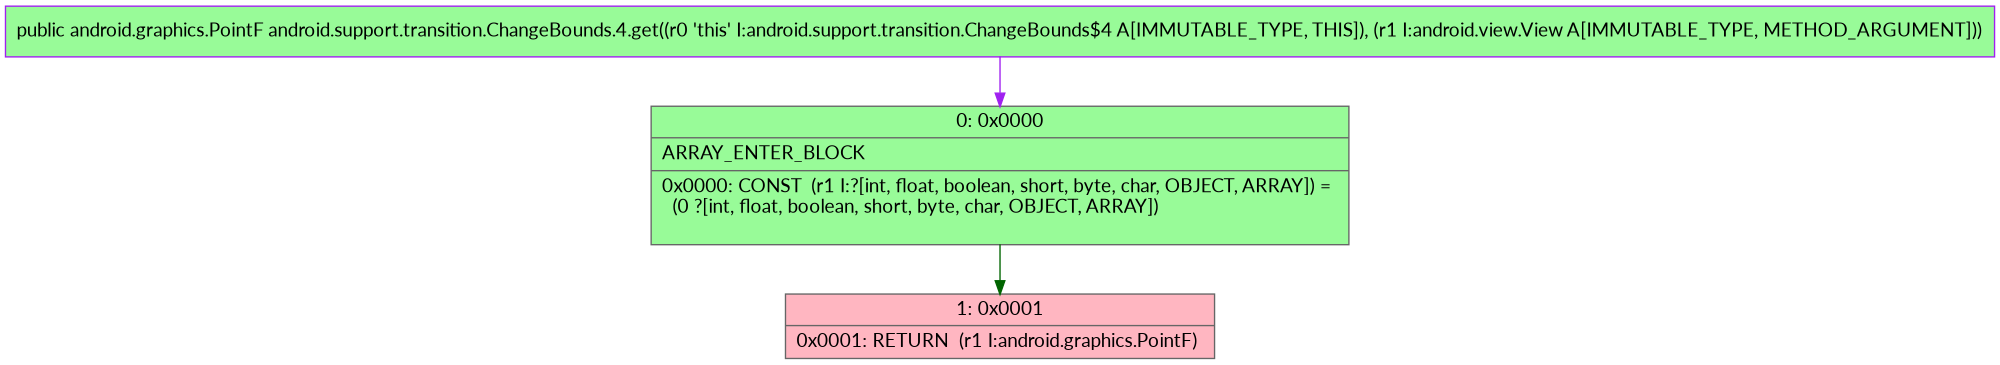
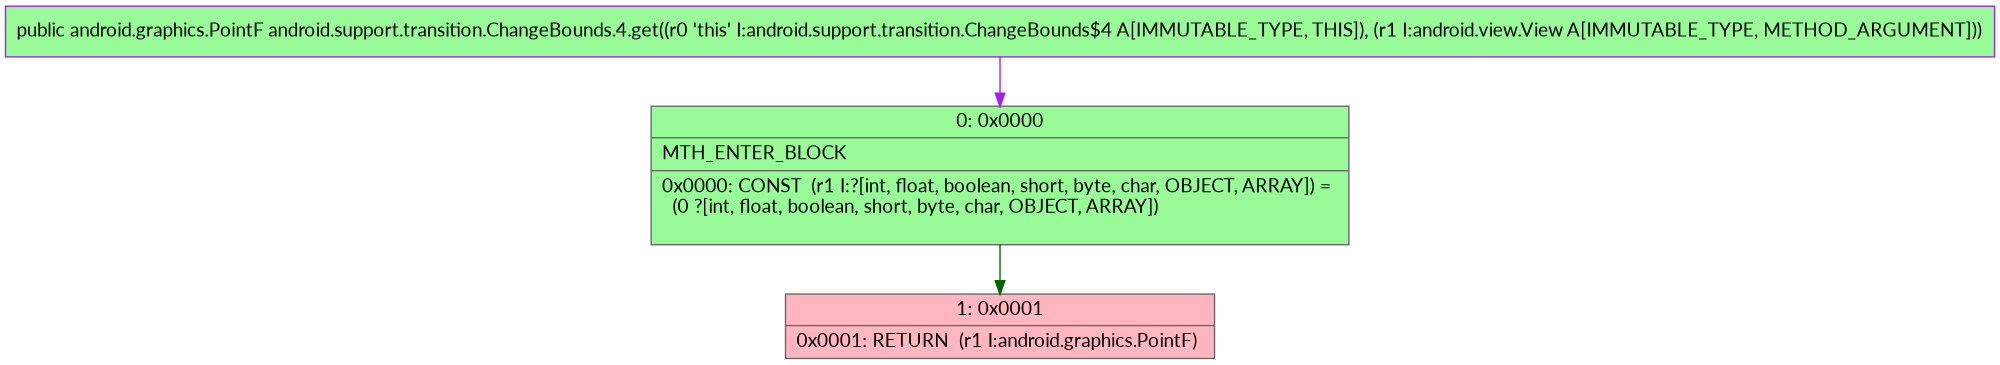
node "0: 0x0000": text "ARRAY_ENTER_BLOCK" -> "MTH_ENTER_BLOCK"
